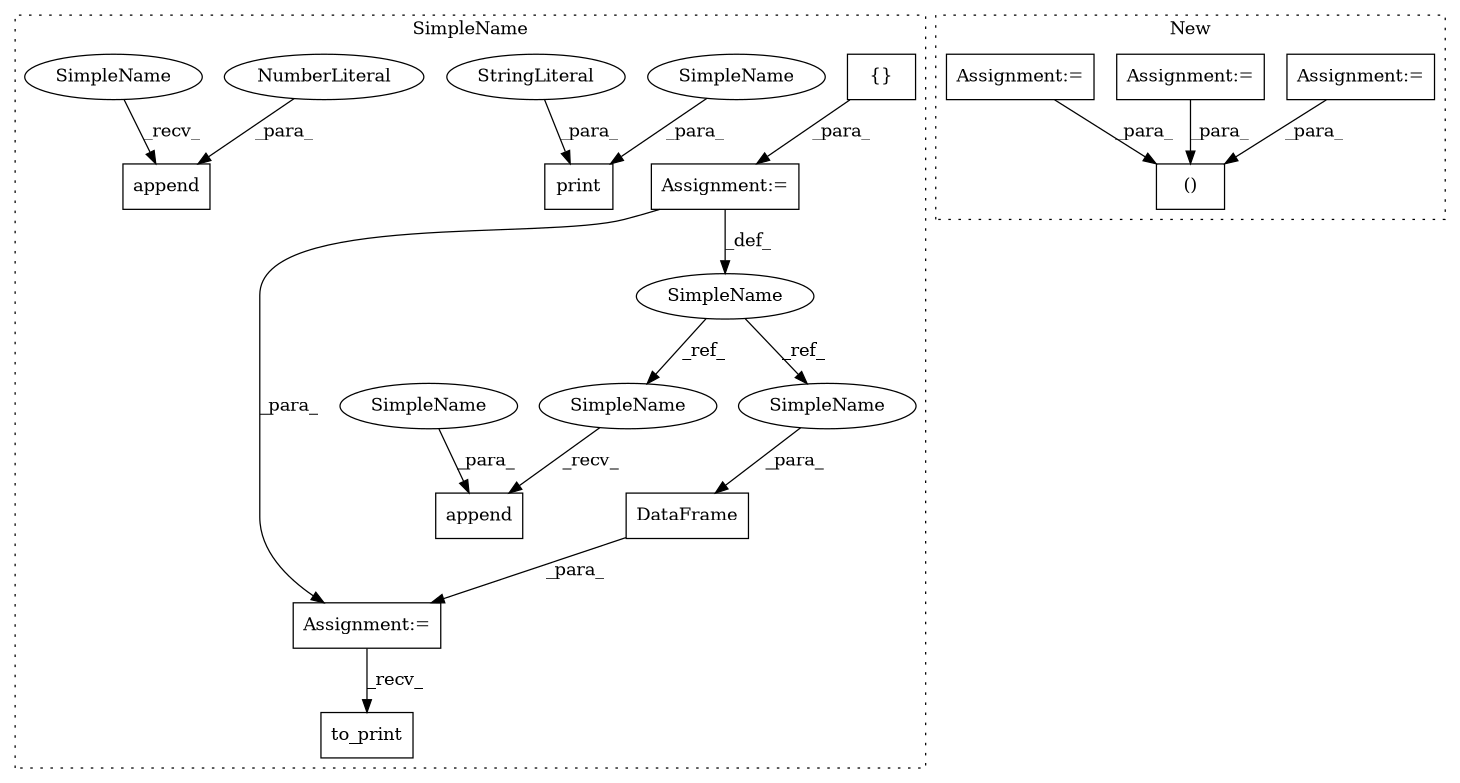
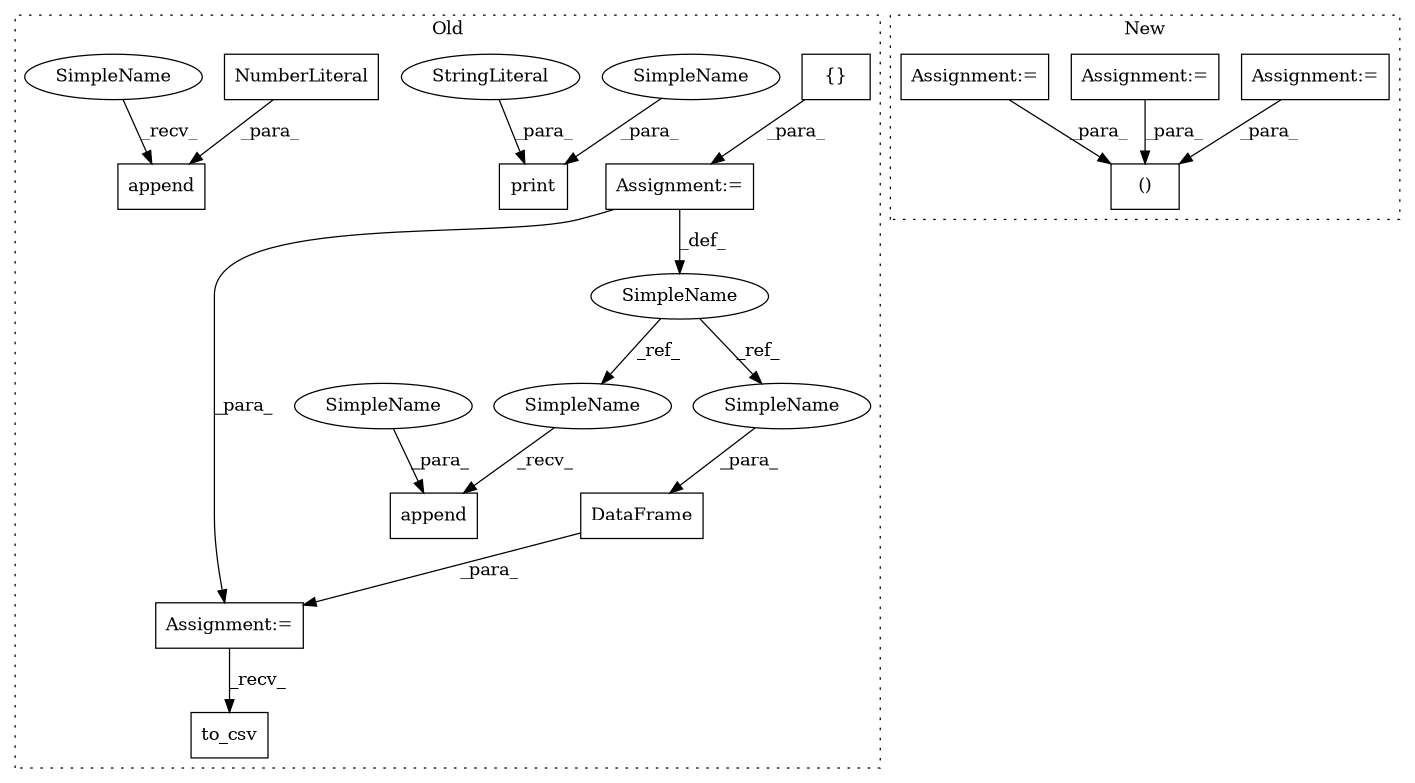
cluster "SimpleName": label "SimpleName" -> "Old"
node "NumberLiteral": shape ellipse -> box
node "to_print": label "to_print" -> "to_csv"
